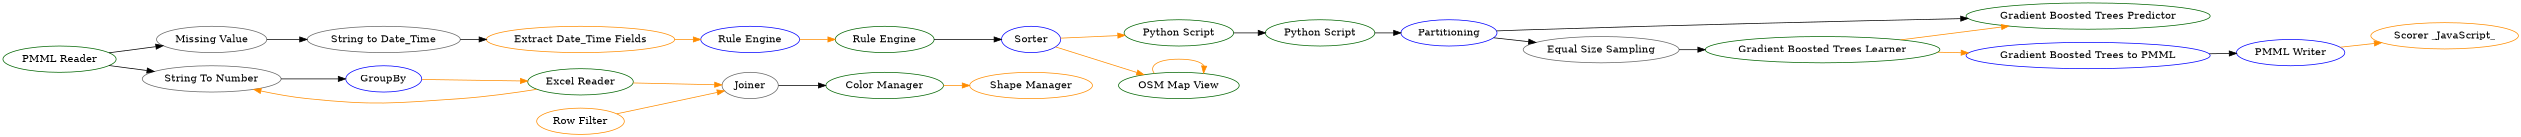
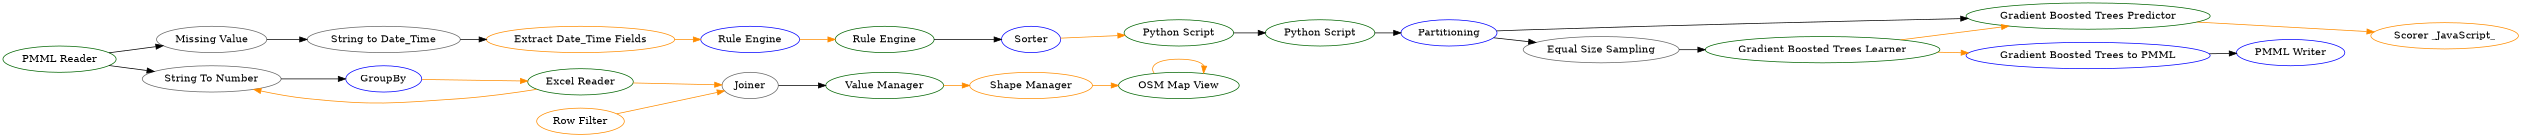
edge "PMML Writer" -> "Scorer _JavaScript_": now "Gradient Boosted Trees Predictor" -> "Scorer _JavaScript_"
edge "Sorter" -> "OSM Map View": now "Shape Manager" -> "OSM Map View"
node "Color Manager": label "Color Manager" -> "Value Manager"
